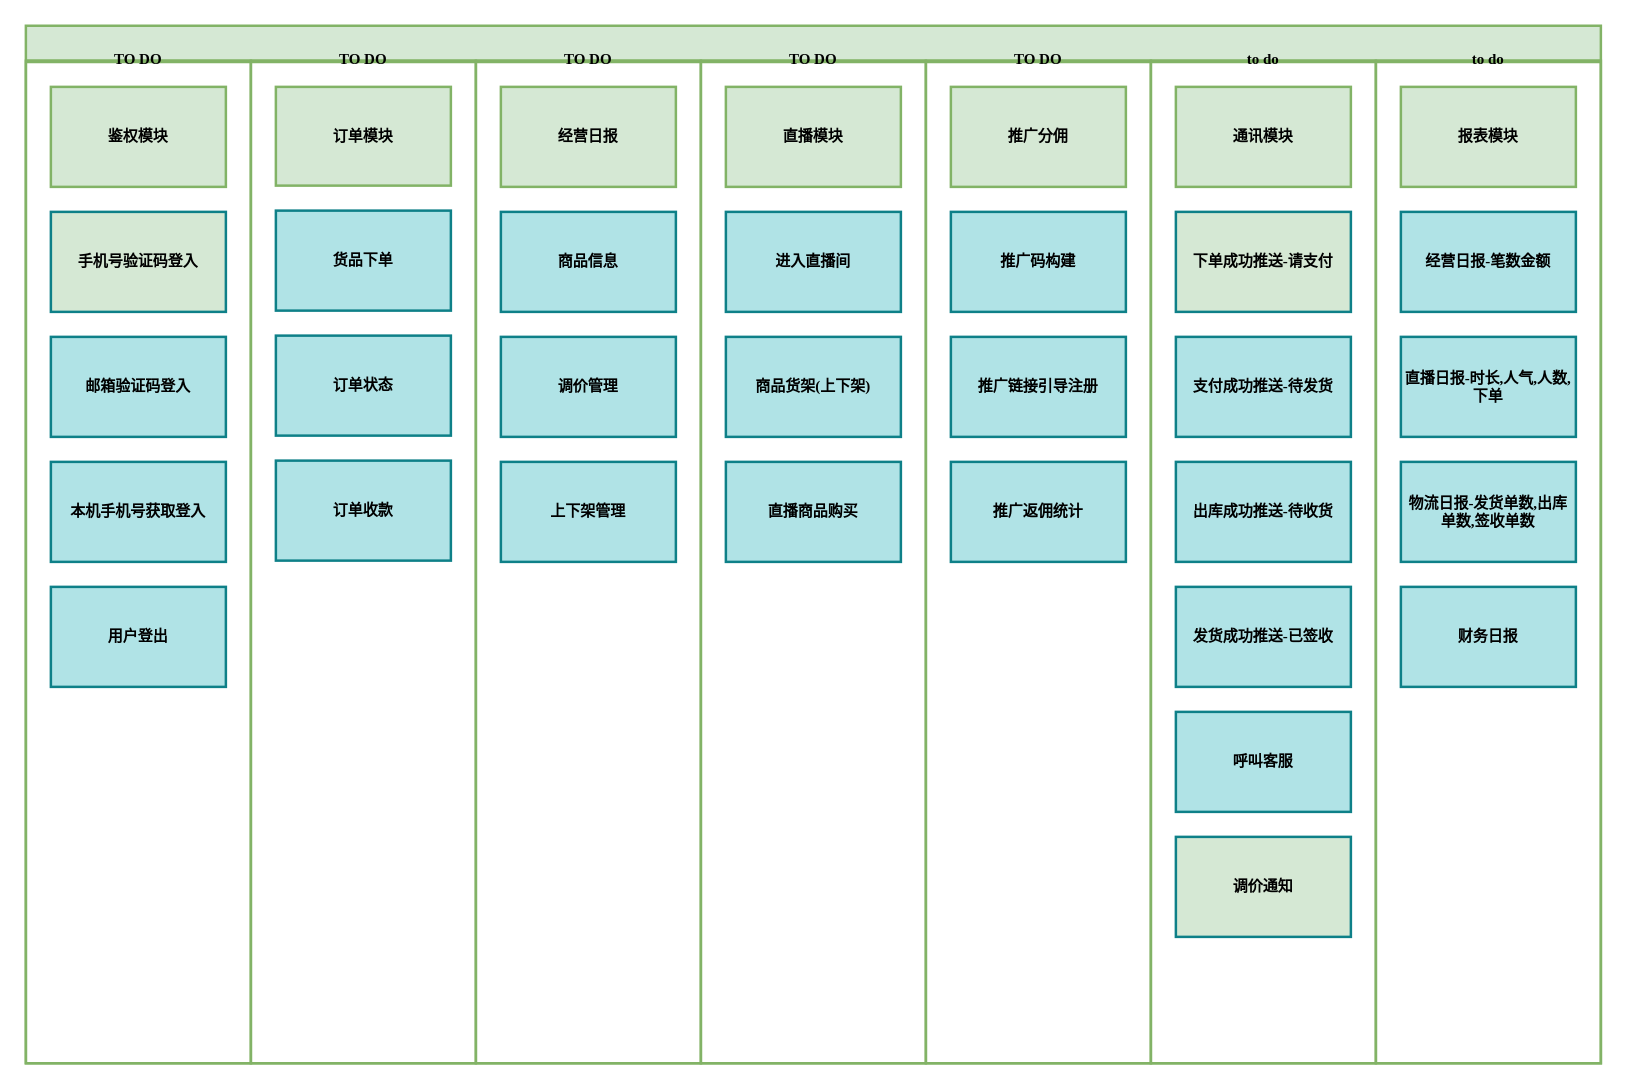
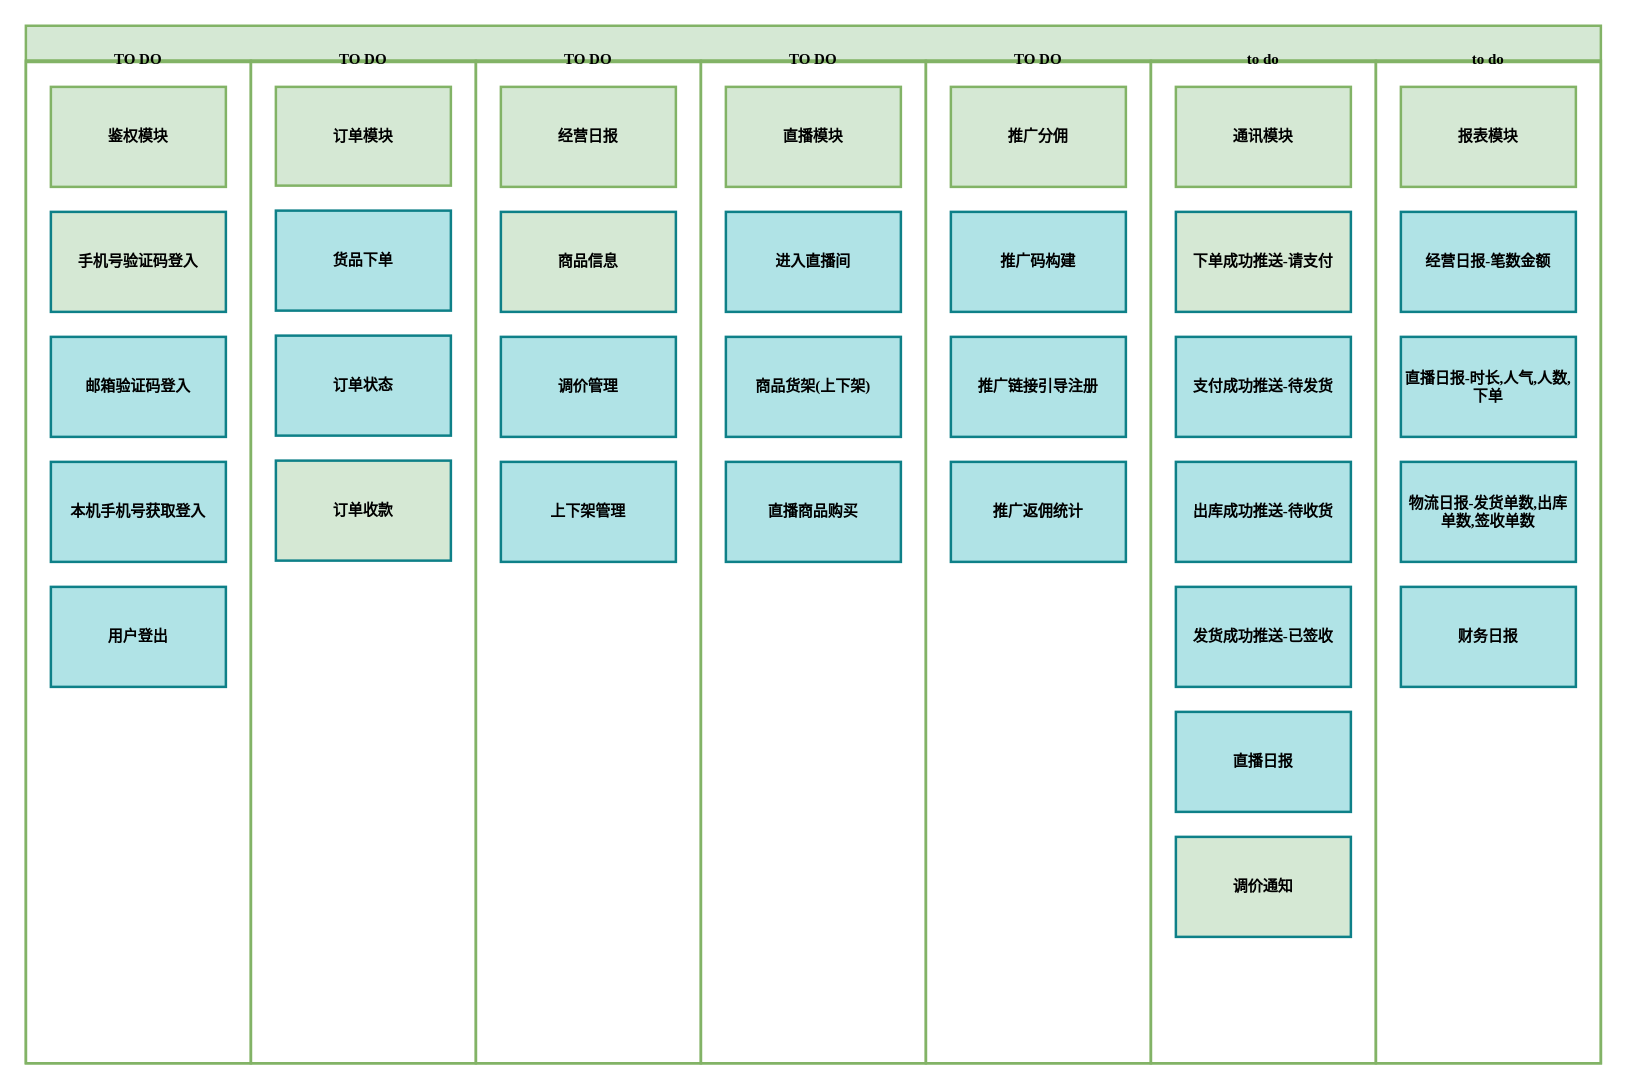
node "商品信息": fillcolor #b0e3e6 -> #d5e8d4
node "订单收款": fillcolor #b0e3e6 -> #d5e8d4
node "呼叫客服": label "呼叫客服" -> "直播日报"
